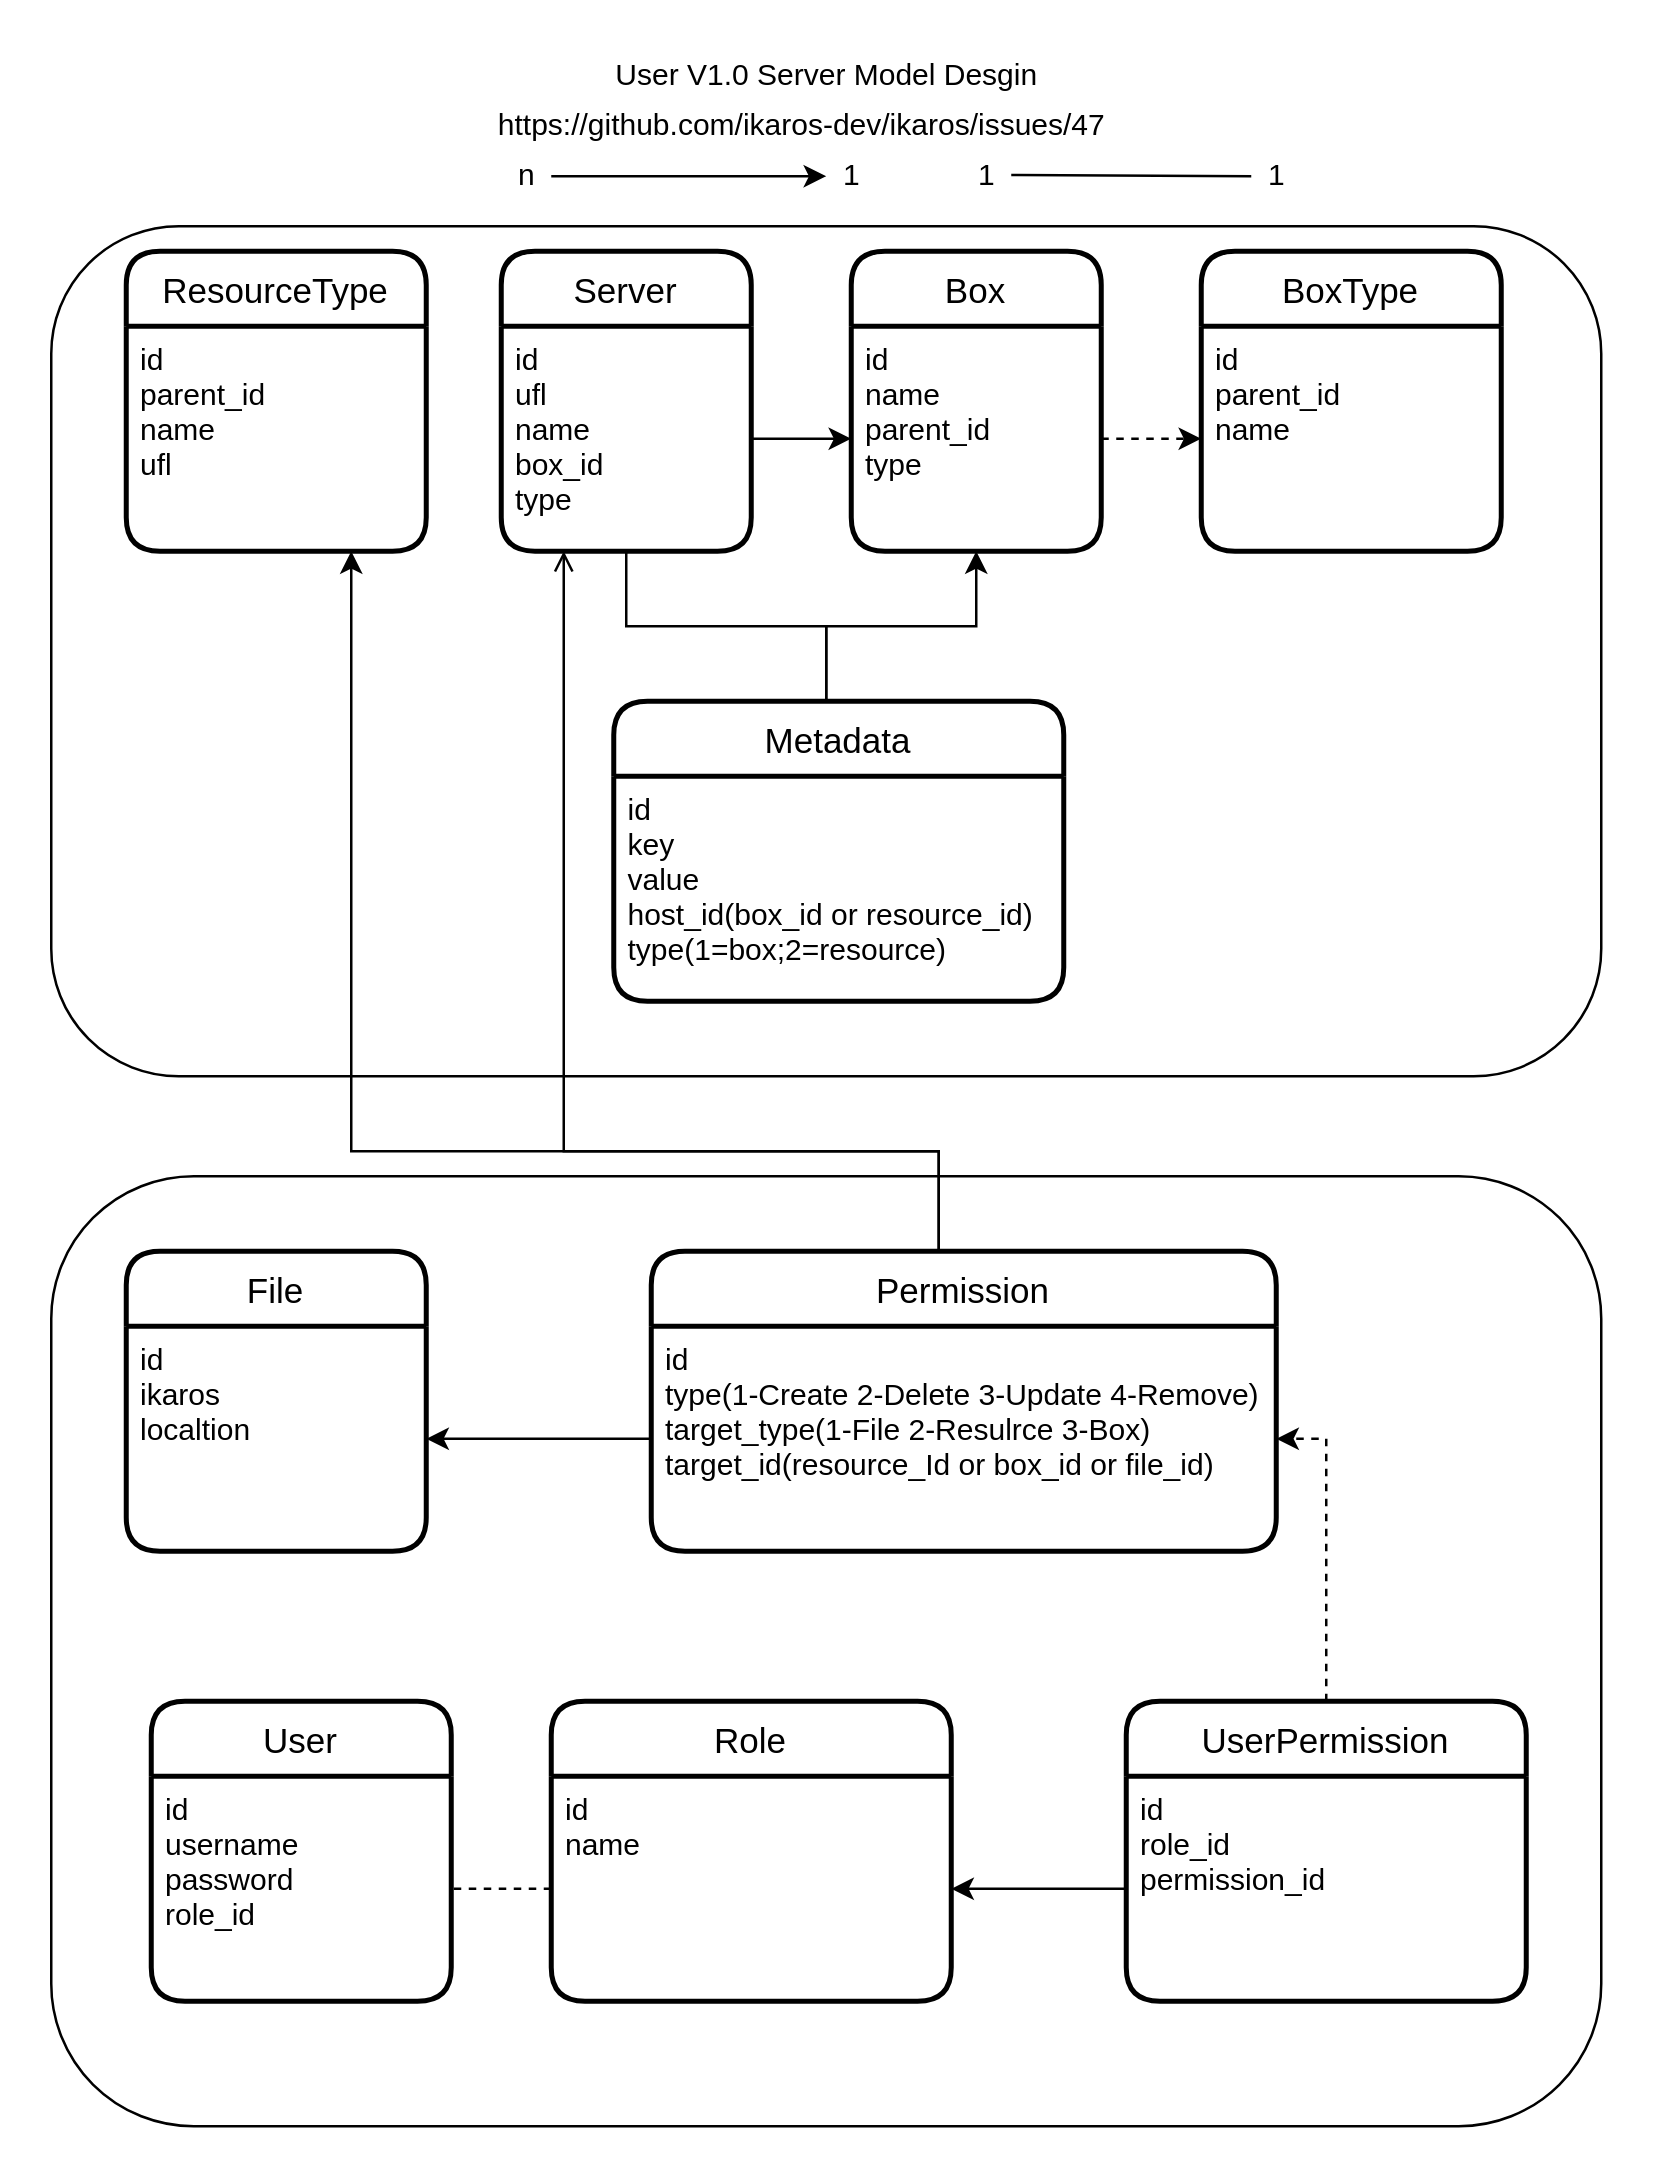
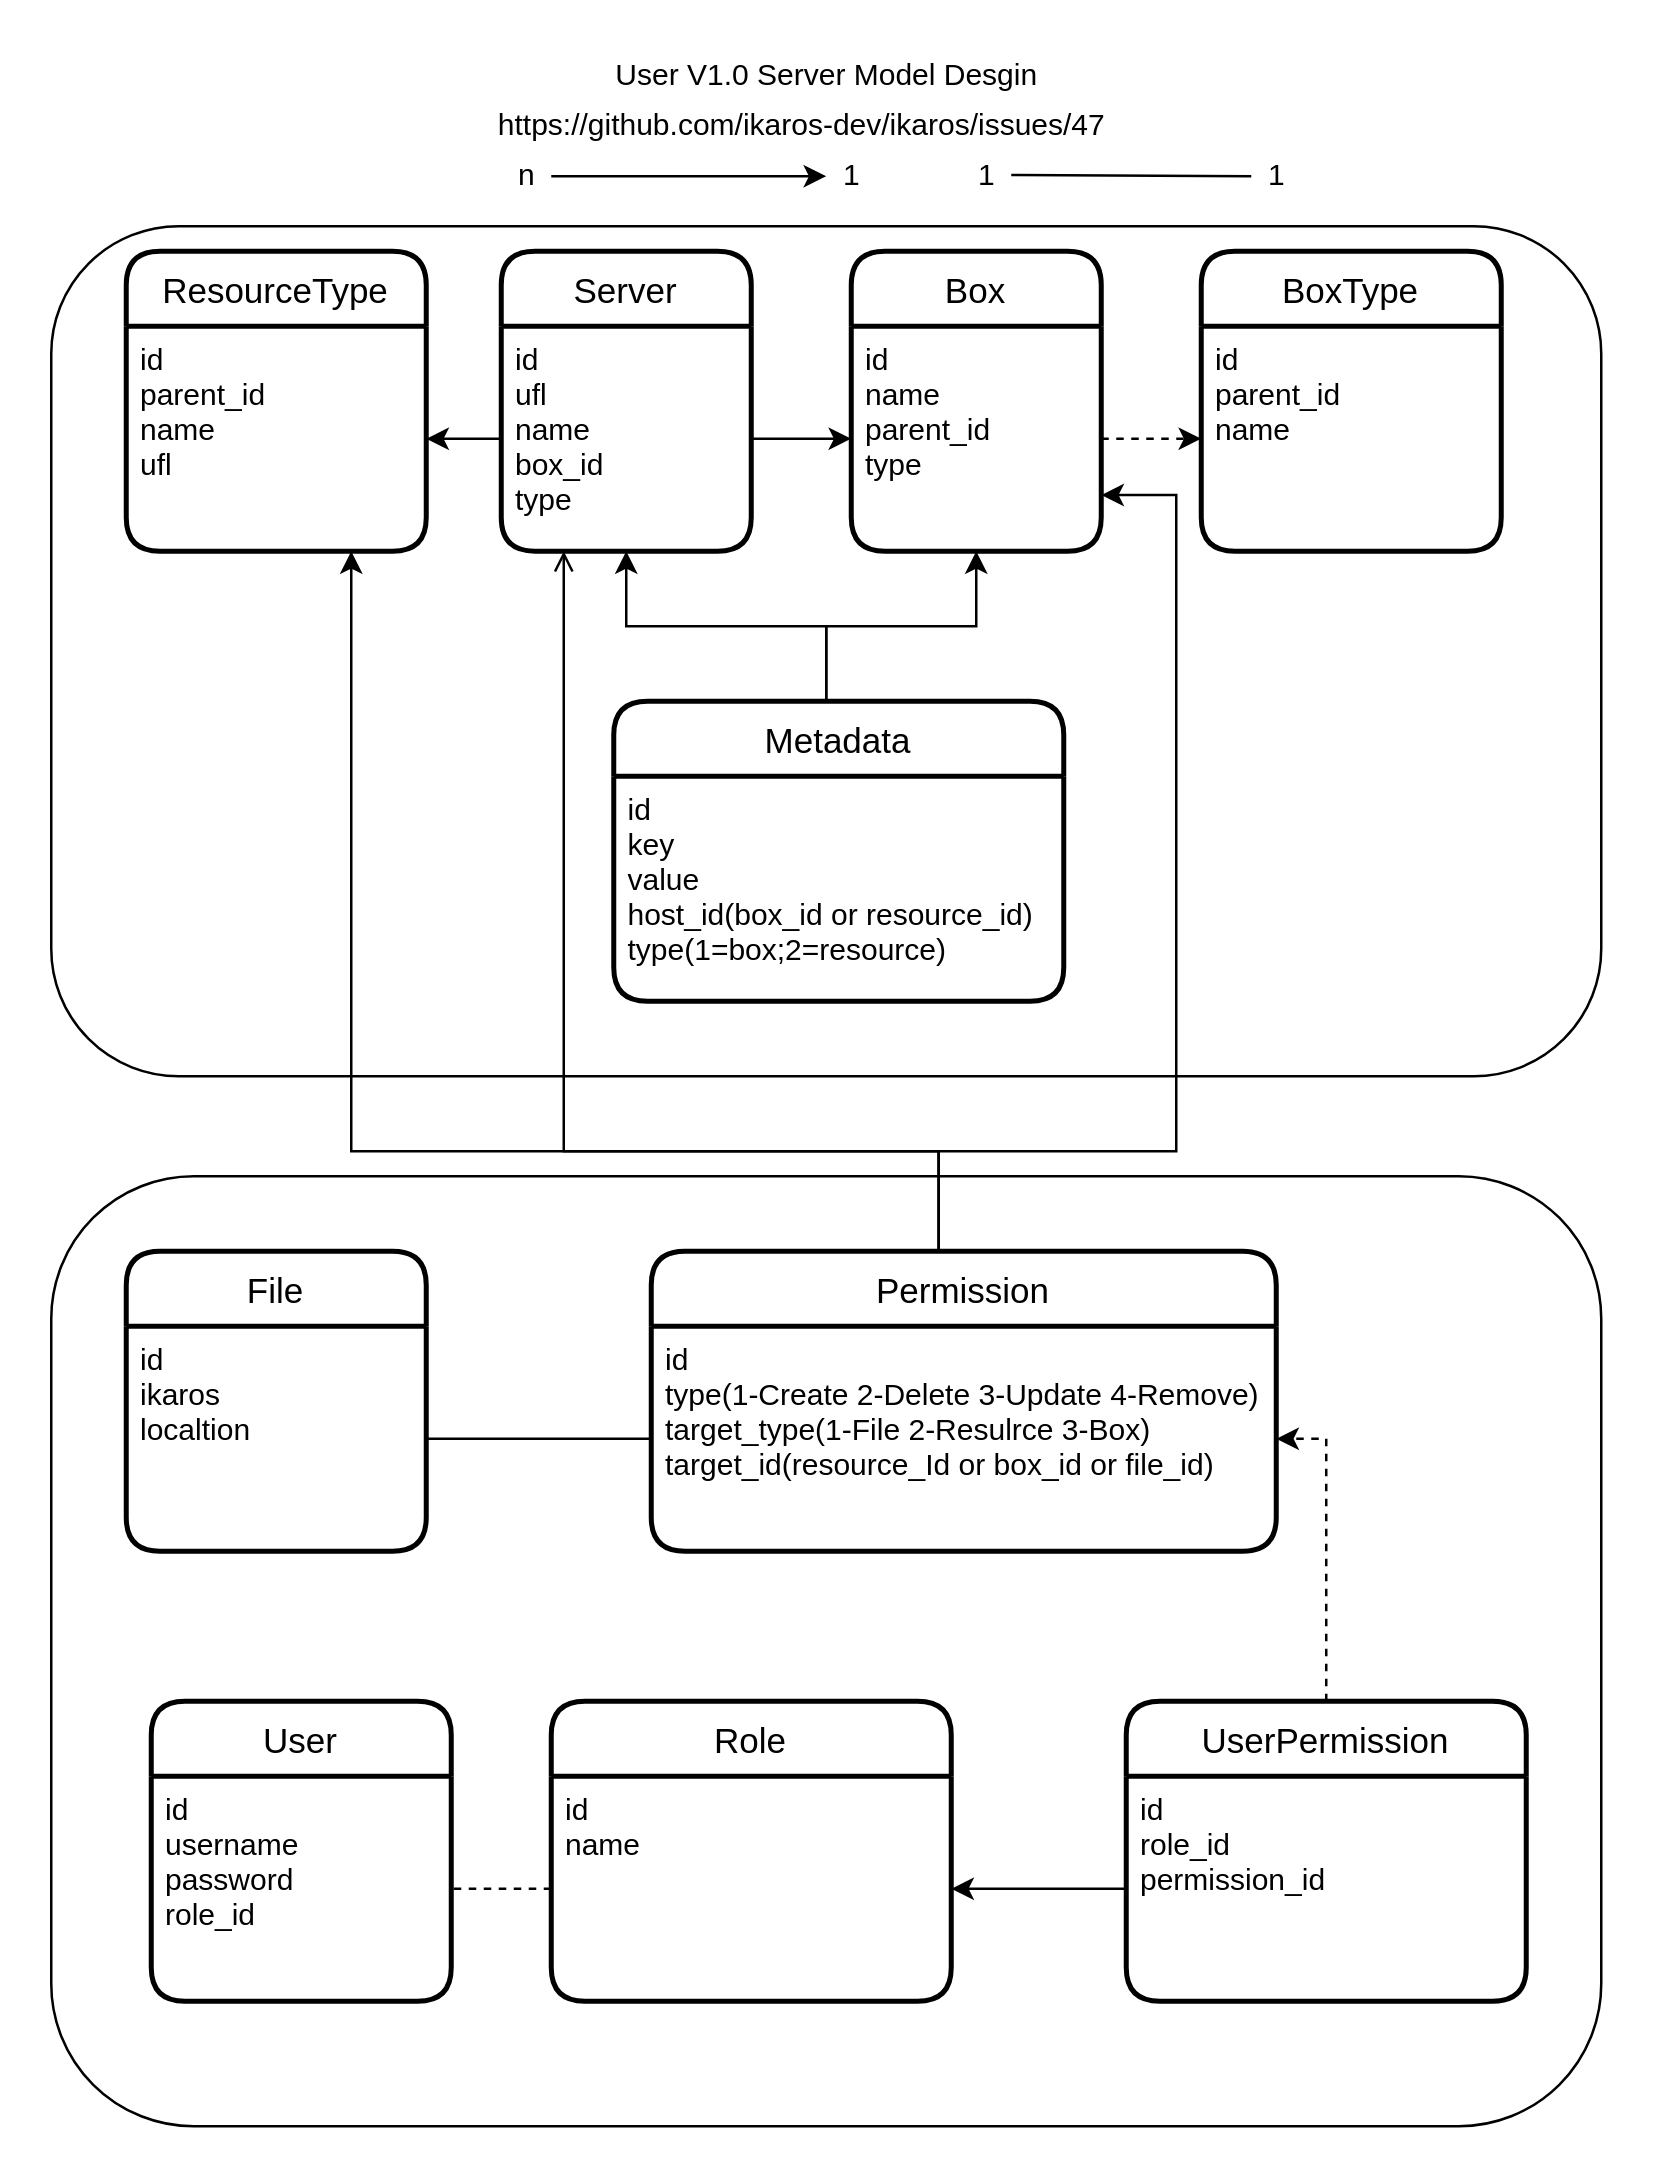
edge "id ufl name box_id type" -> "id parent_id name ufl": added
edge "id ufl name box_id type" -- "Metadata": arrowhead none -> classic
edge "Permission" -> "id name parent_id type": added
edge "id type(1-Create 2-Delete 3-Update 4-Remove) target_type(1-File 2-Resulrce 3-Box) target_id(resource_Id or box_id or file_id)" -> "id ikaros localtion": arrowhead classic -> none
